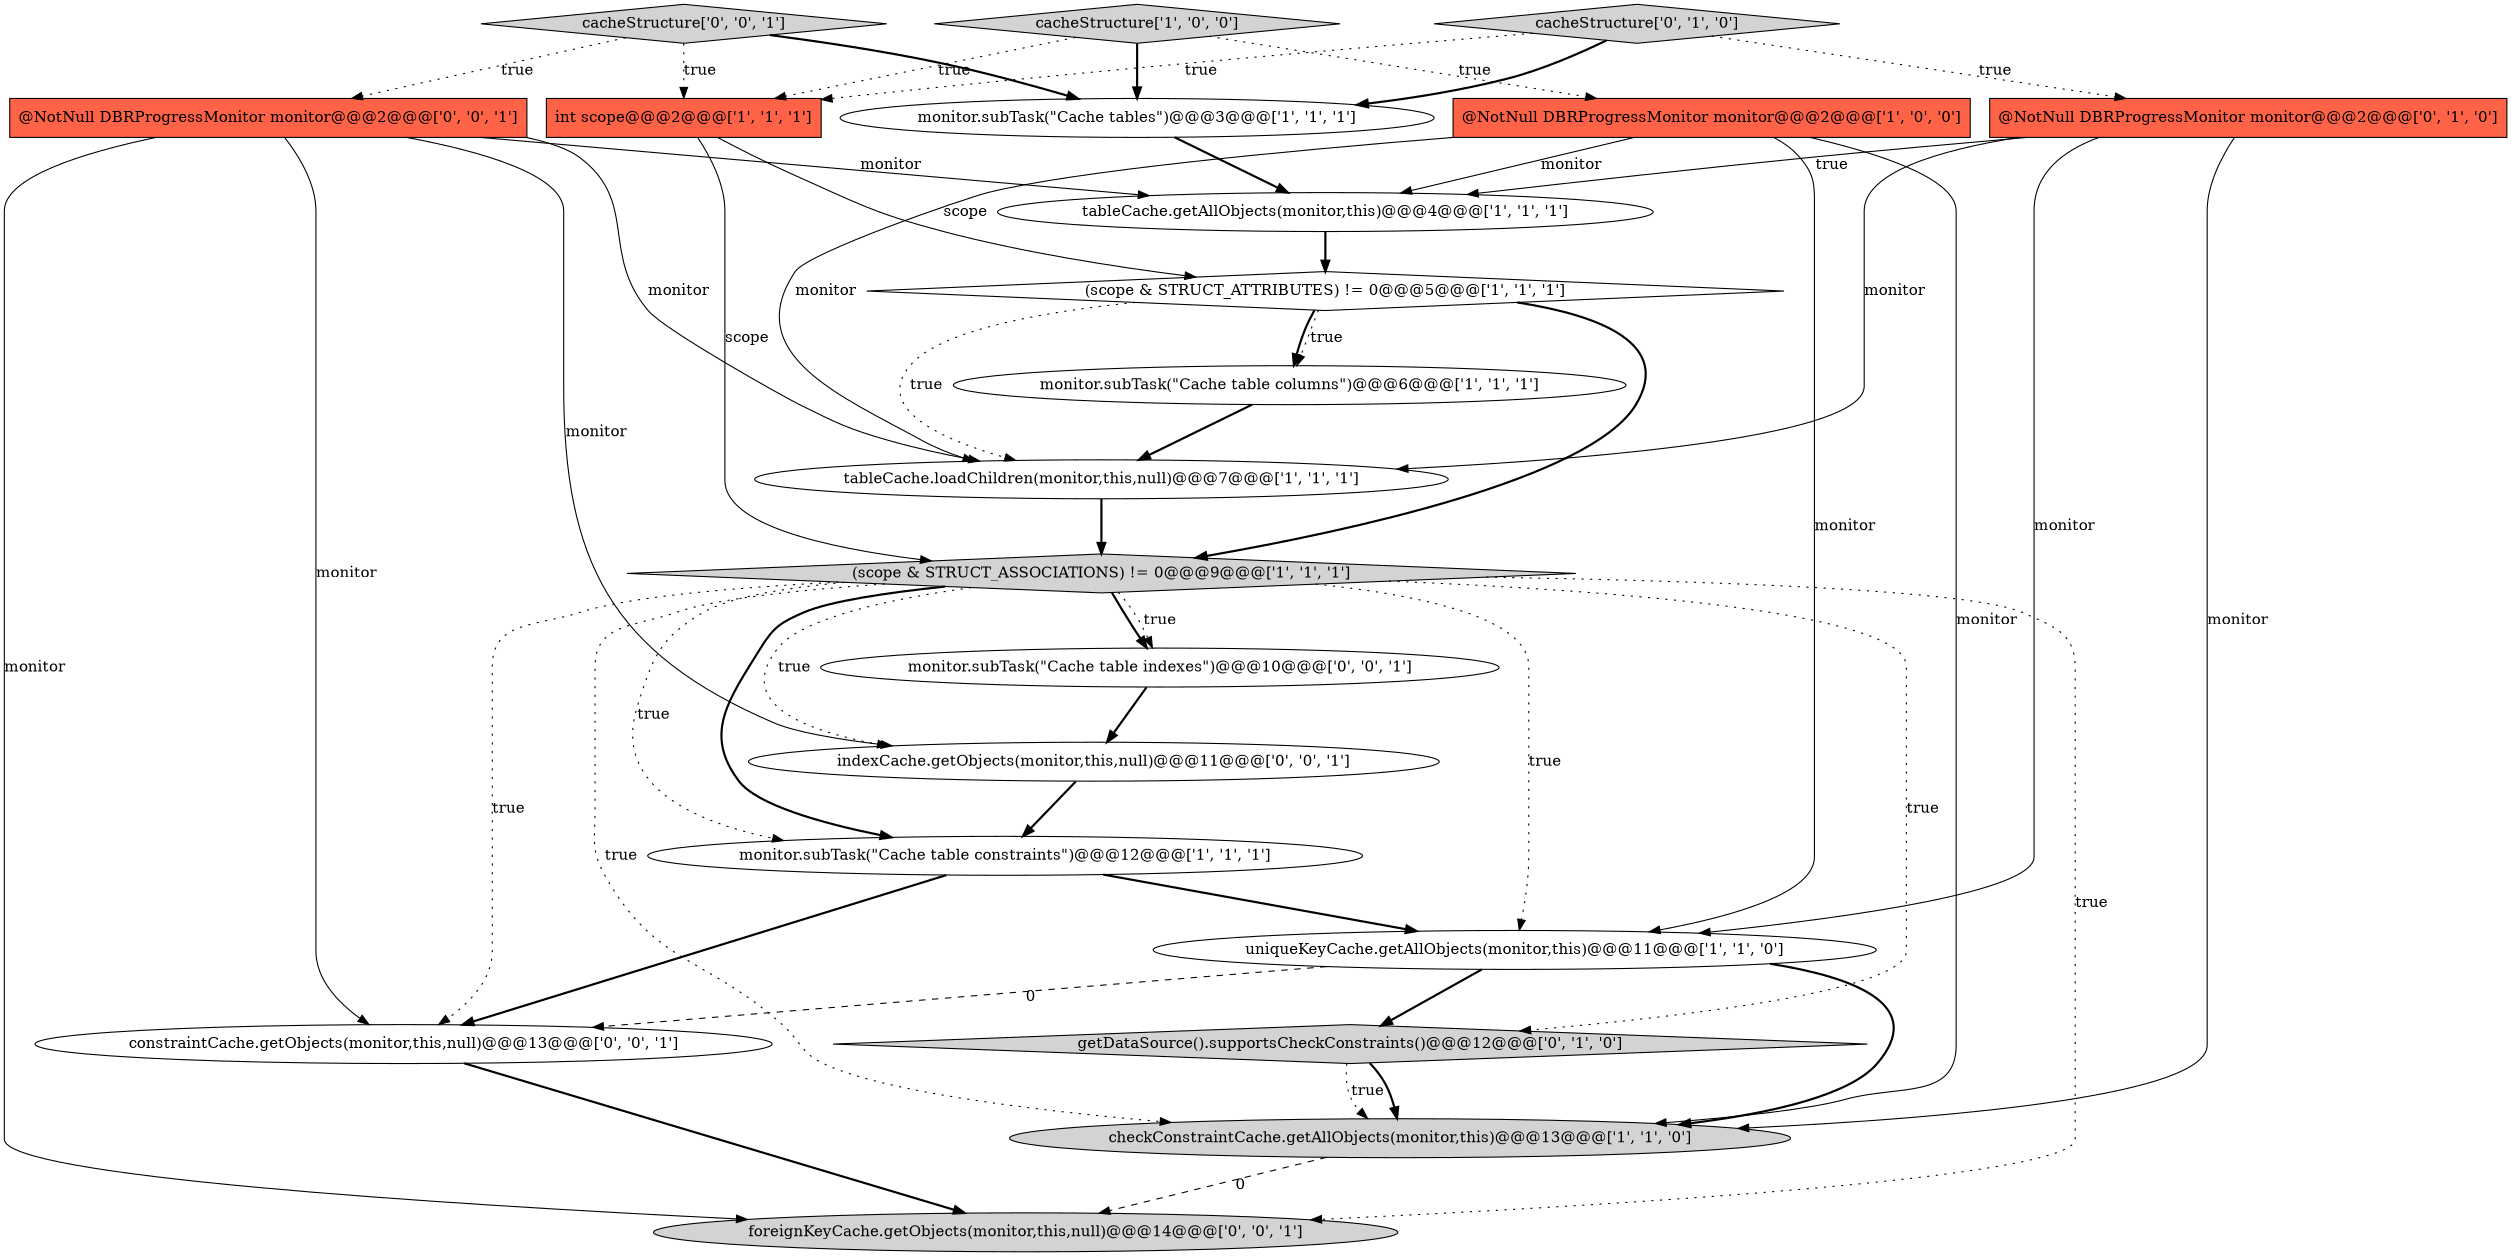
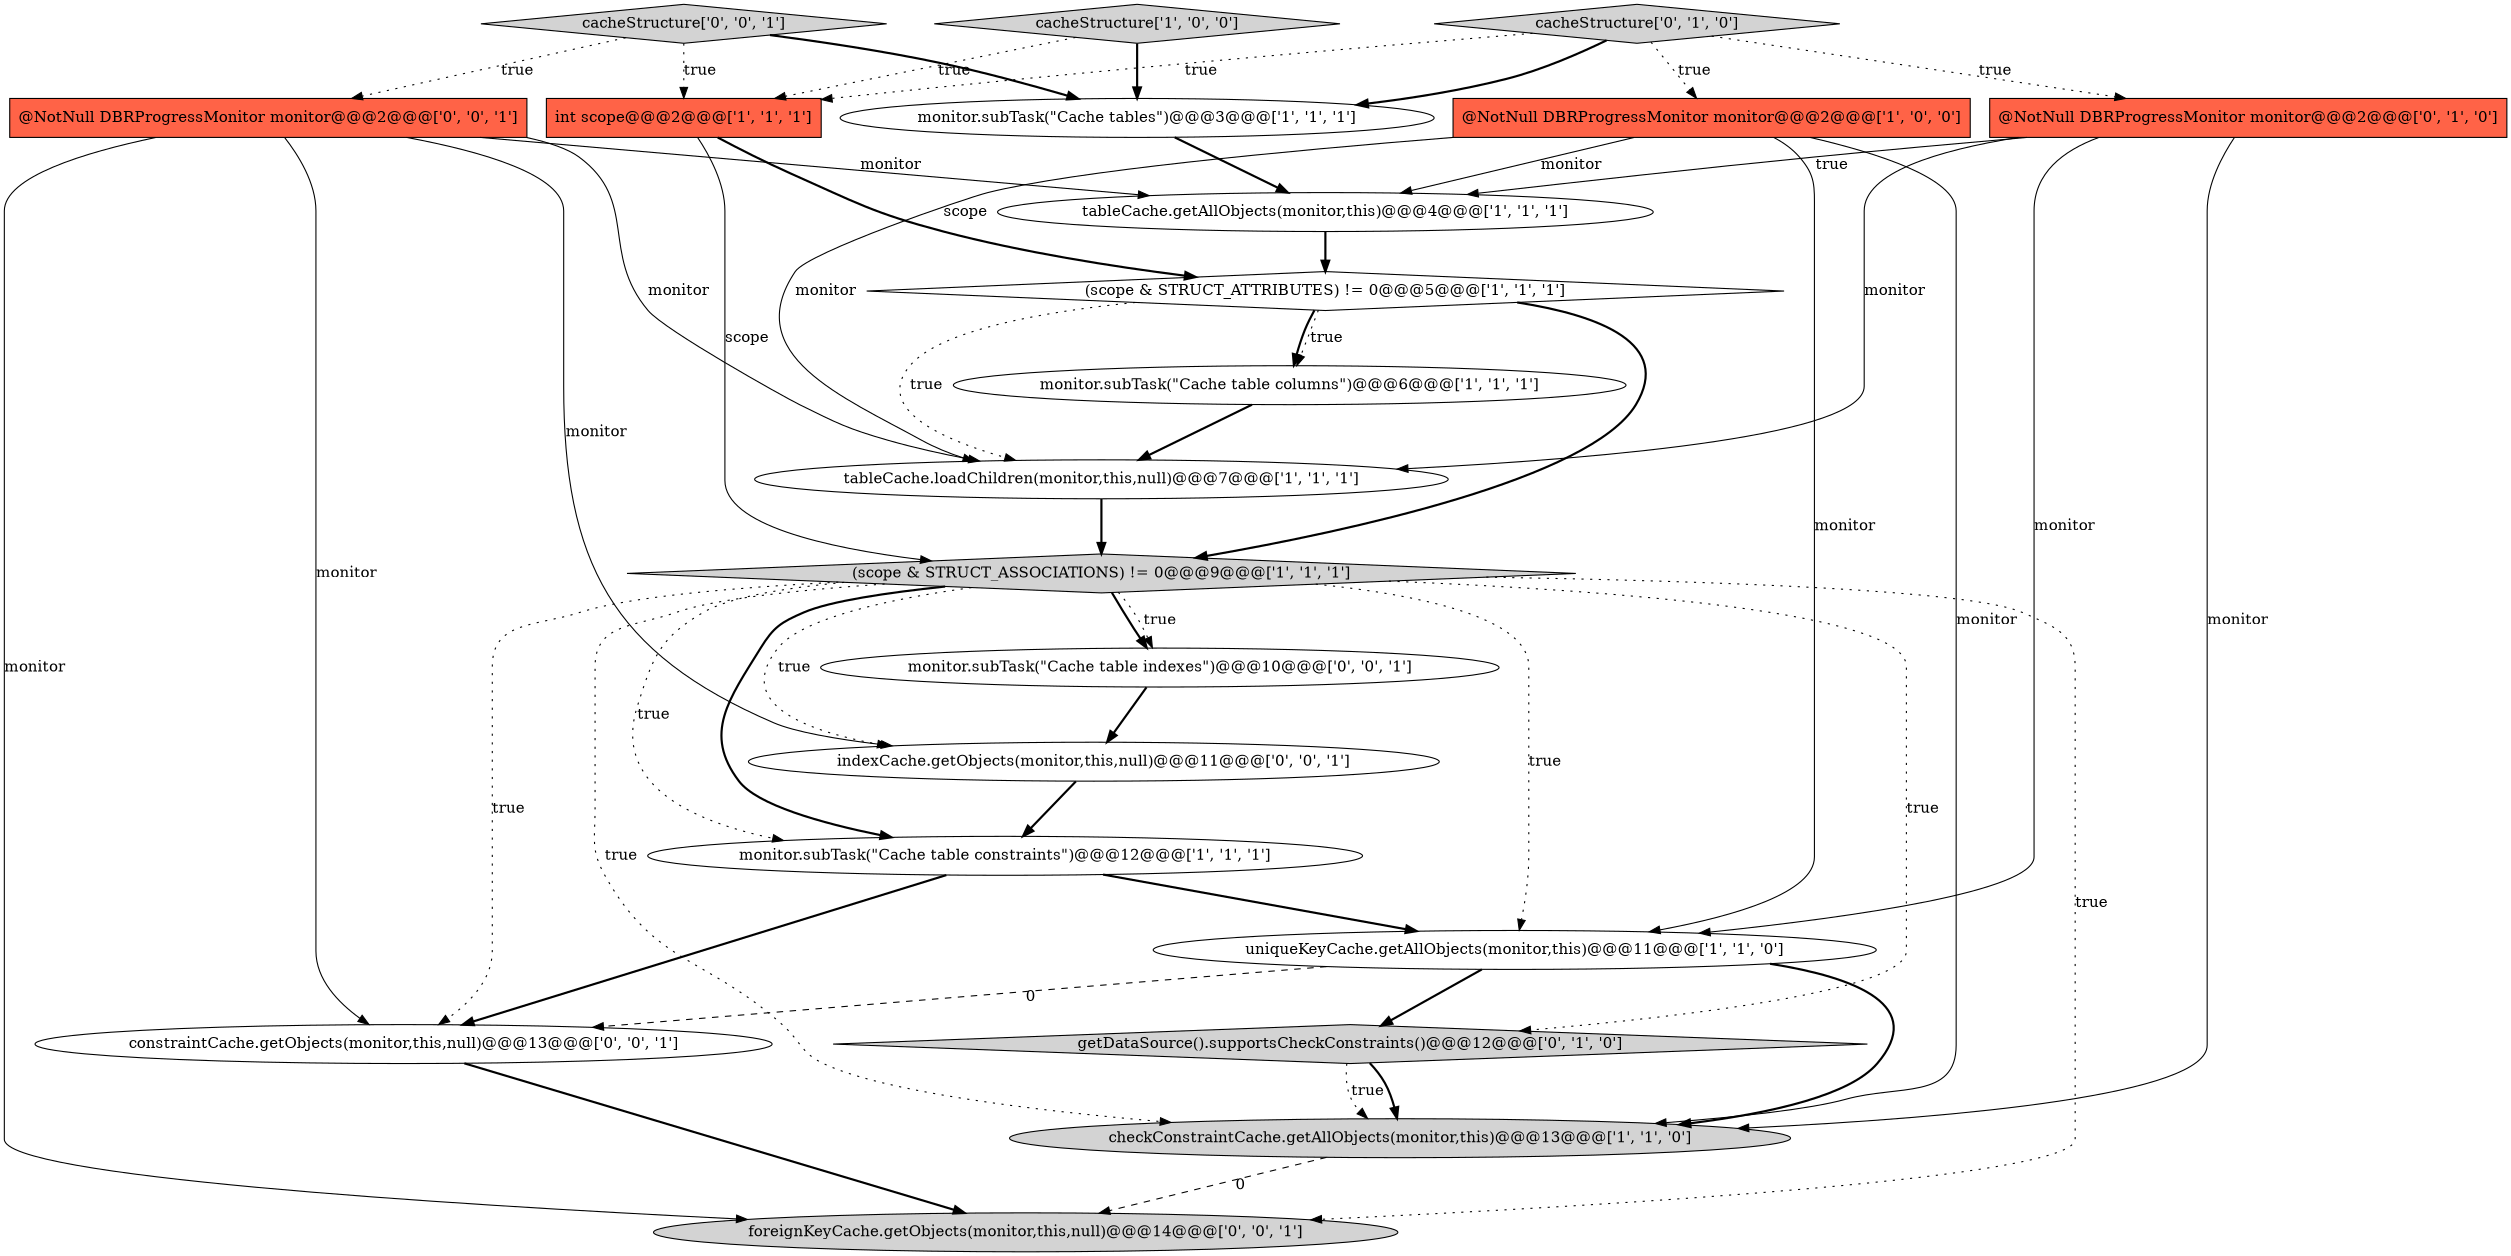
edge "cacheStructure['1', '0', '0']" -> "@NotNull DBRProgressMonitor monitor@@@2@@@['1', '0', '0']": now "cacheStructure['0', '1', '0']" -> "@NotNull DBRProgressMonitor monitor@@@2@@@['1', '0', '0']"
edge "int scope@@@2@@@['1', '1', '1']" -> "(scope & STRUCT_ATTRIBUTES) != 0@@@5@@@['1', '1', '1']": style solid -> bold
